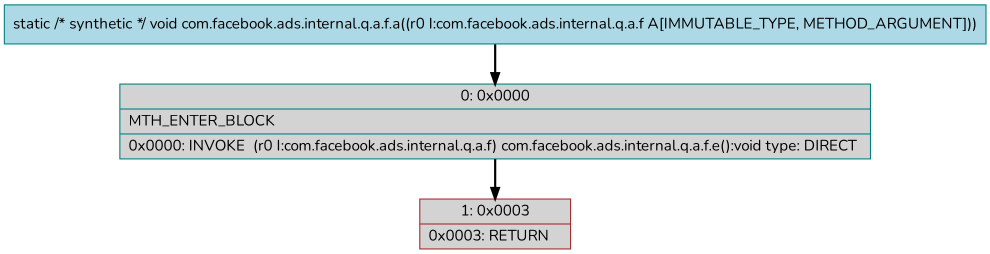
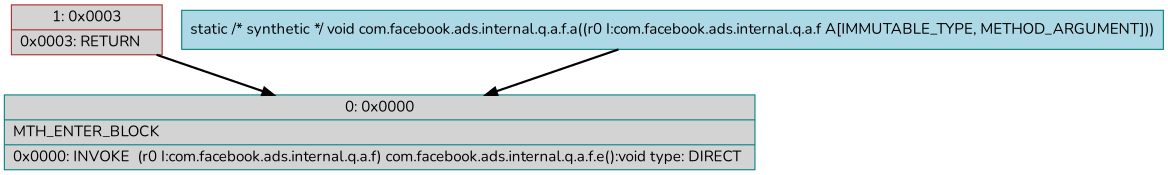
edge "0: 0x0000" -> "1: 0x0003": reversed
